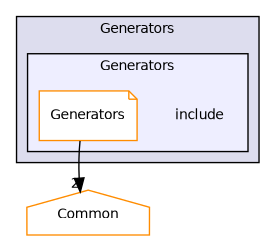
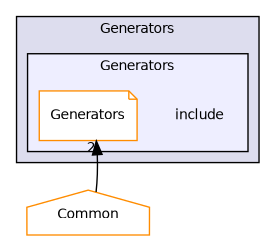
edge "Generators" -> "Common": reversed
